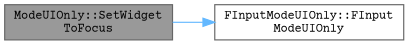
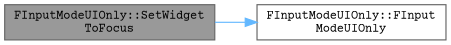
node "ModeUIOnly::SetWidget ToFocus": label "ModeUIOnly::SetWidget ToFocus" -> "FInputModeUIOnly::SetWidget ToFocus"
